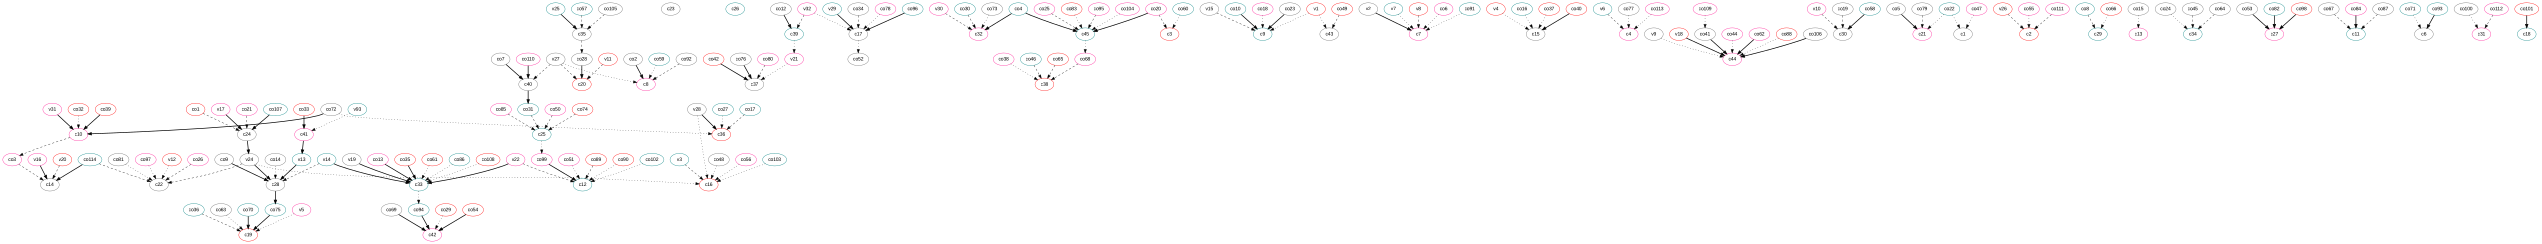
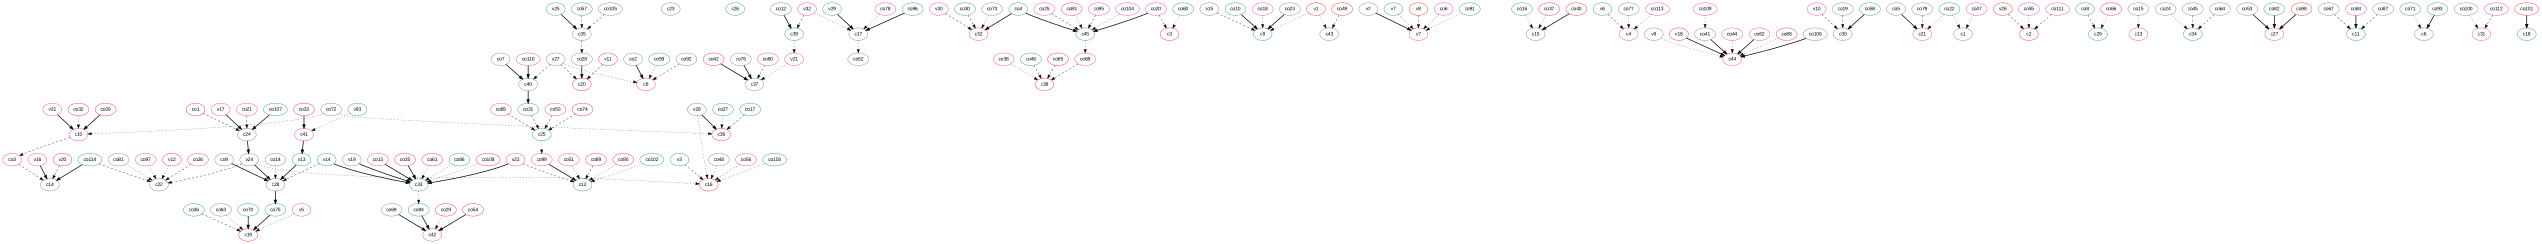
node "co34": removed
node "v4": removed
edge "co72" -> "c10": style bold -> dotted
